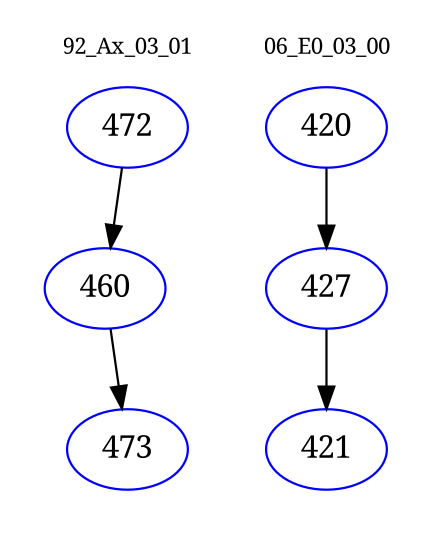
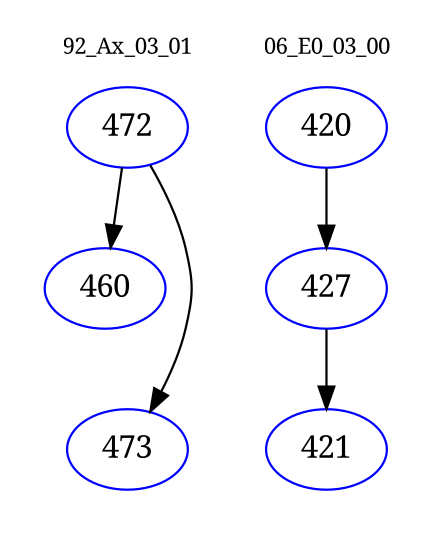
edge "460" -> "473": now "472" -> "473"
